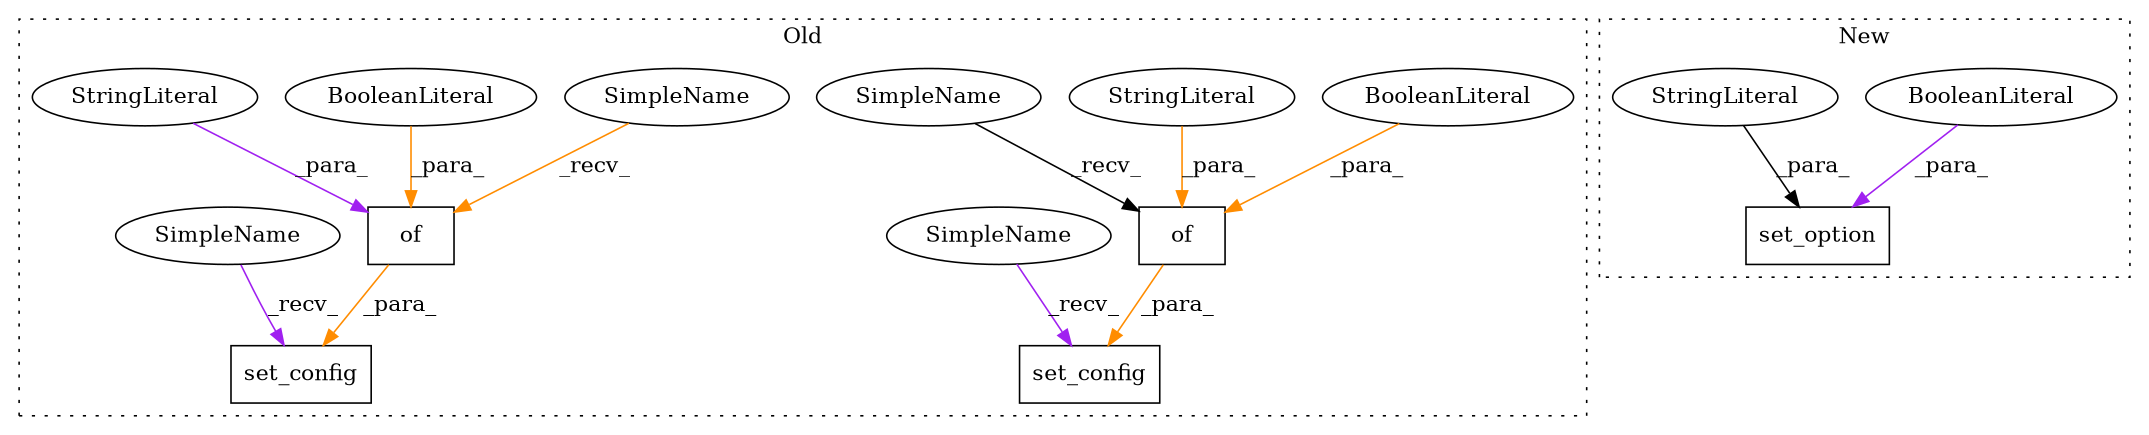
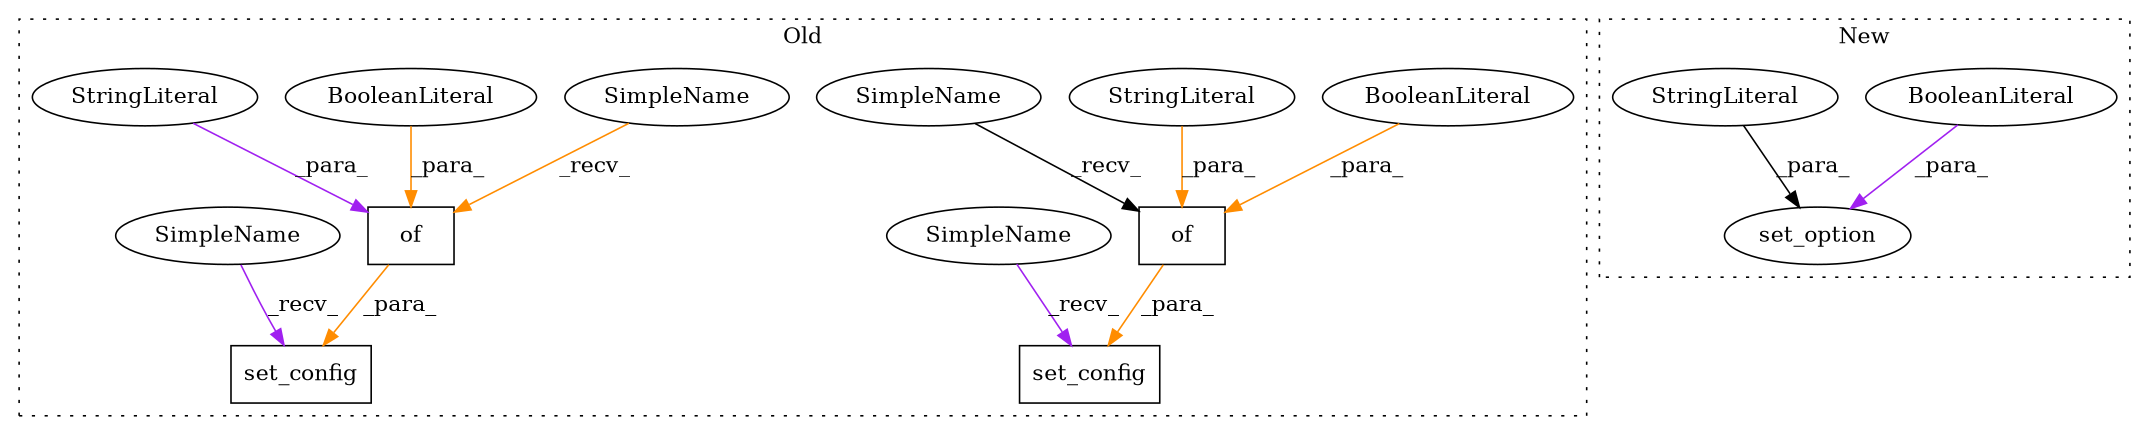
node "set_option": shape box -> ellipse
